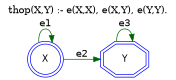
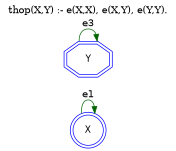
edge "X" -> "Y": removed, label "e2"
